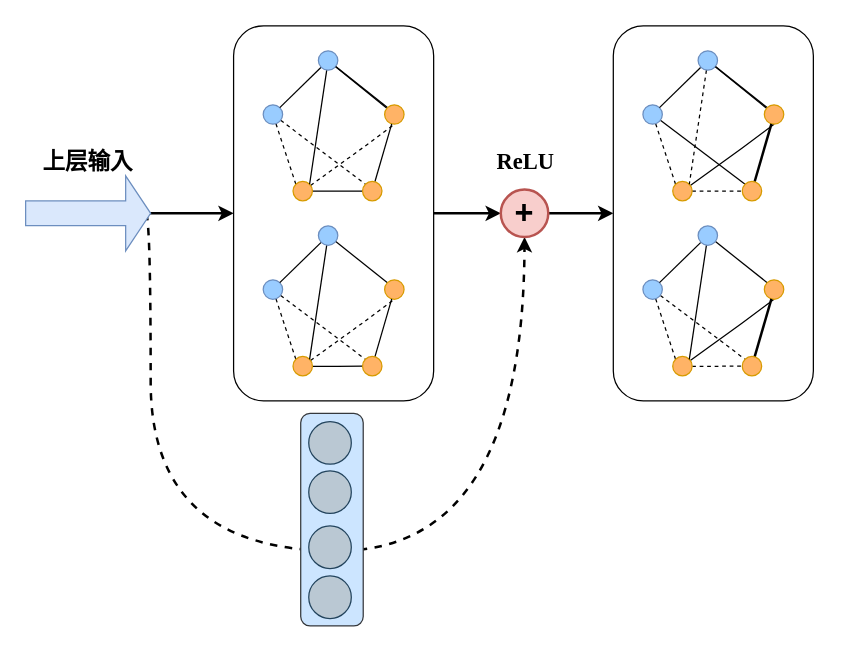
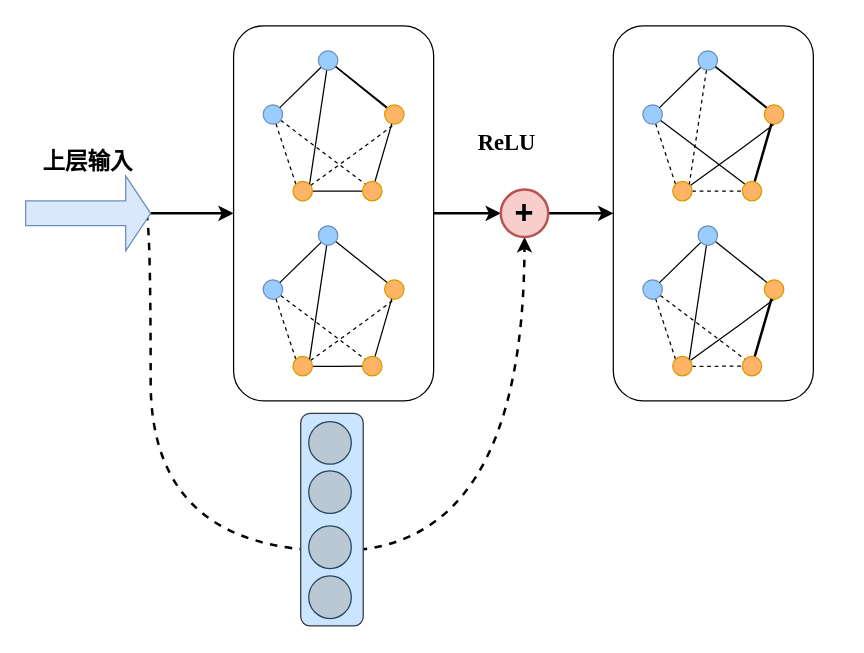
node "ReLU": moved (526, 162) -> (507, 143)
